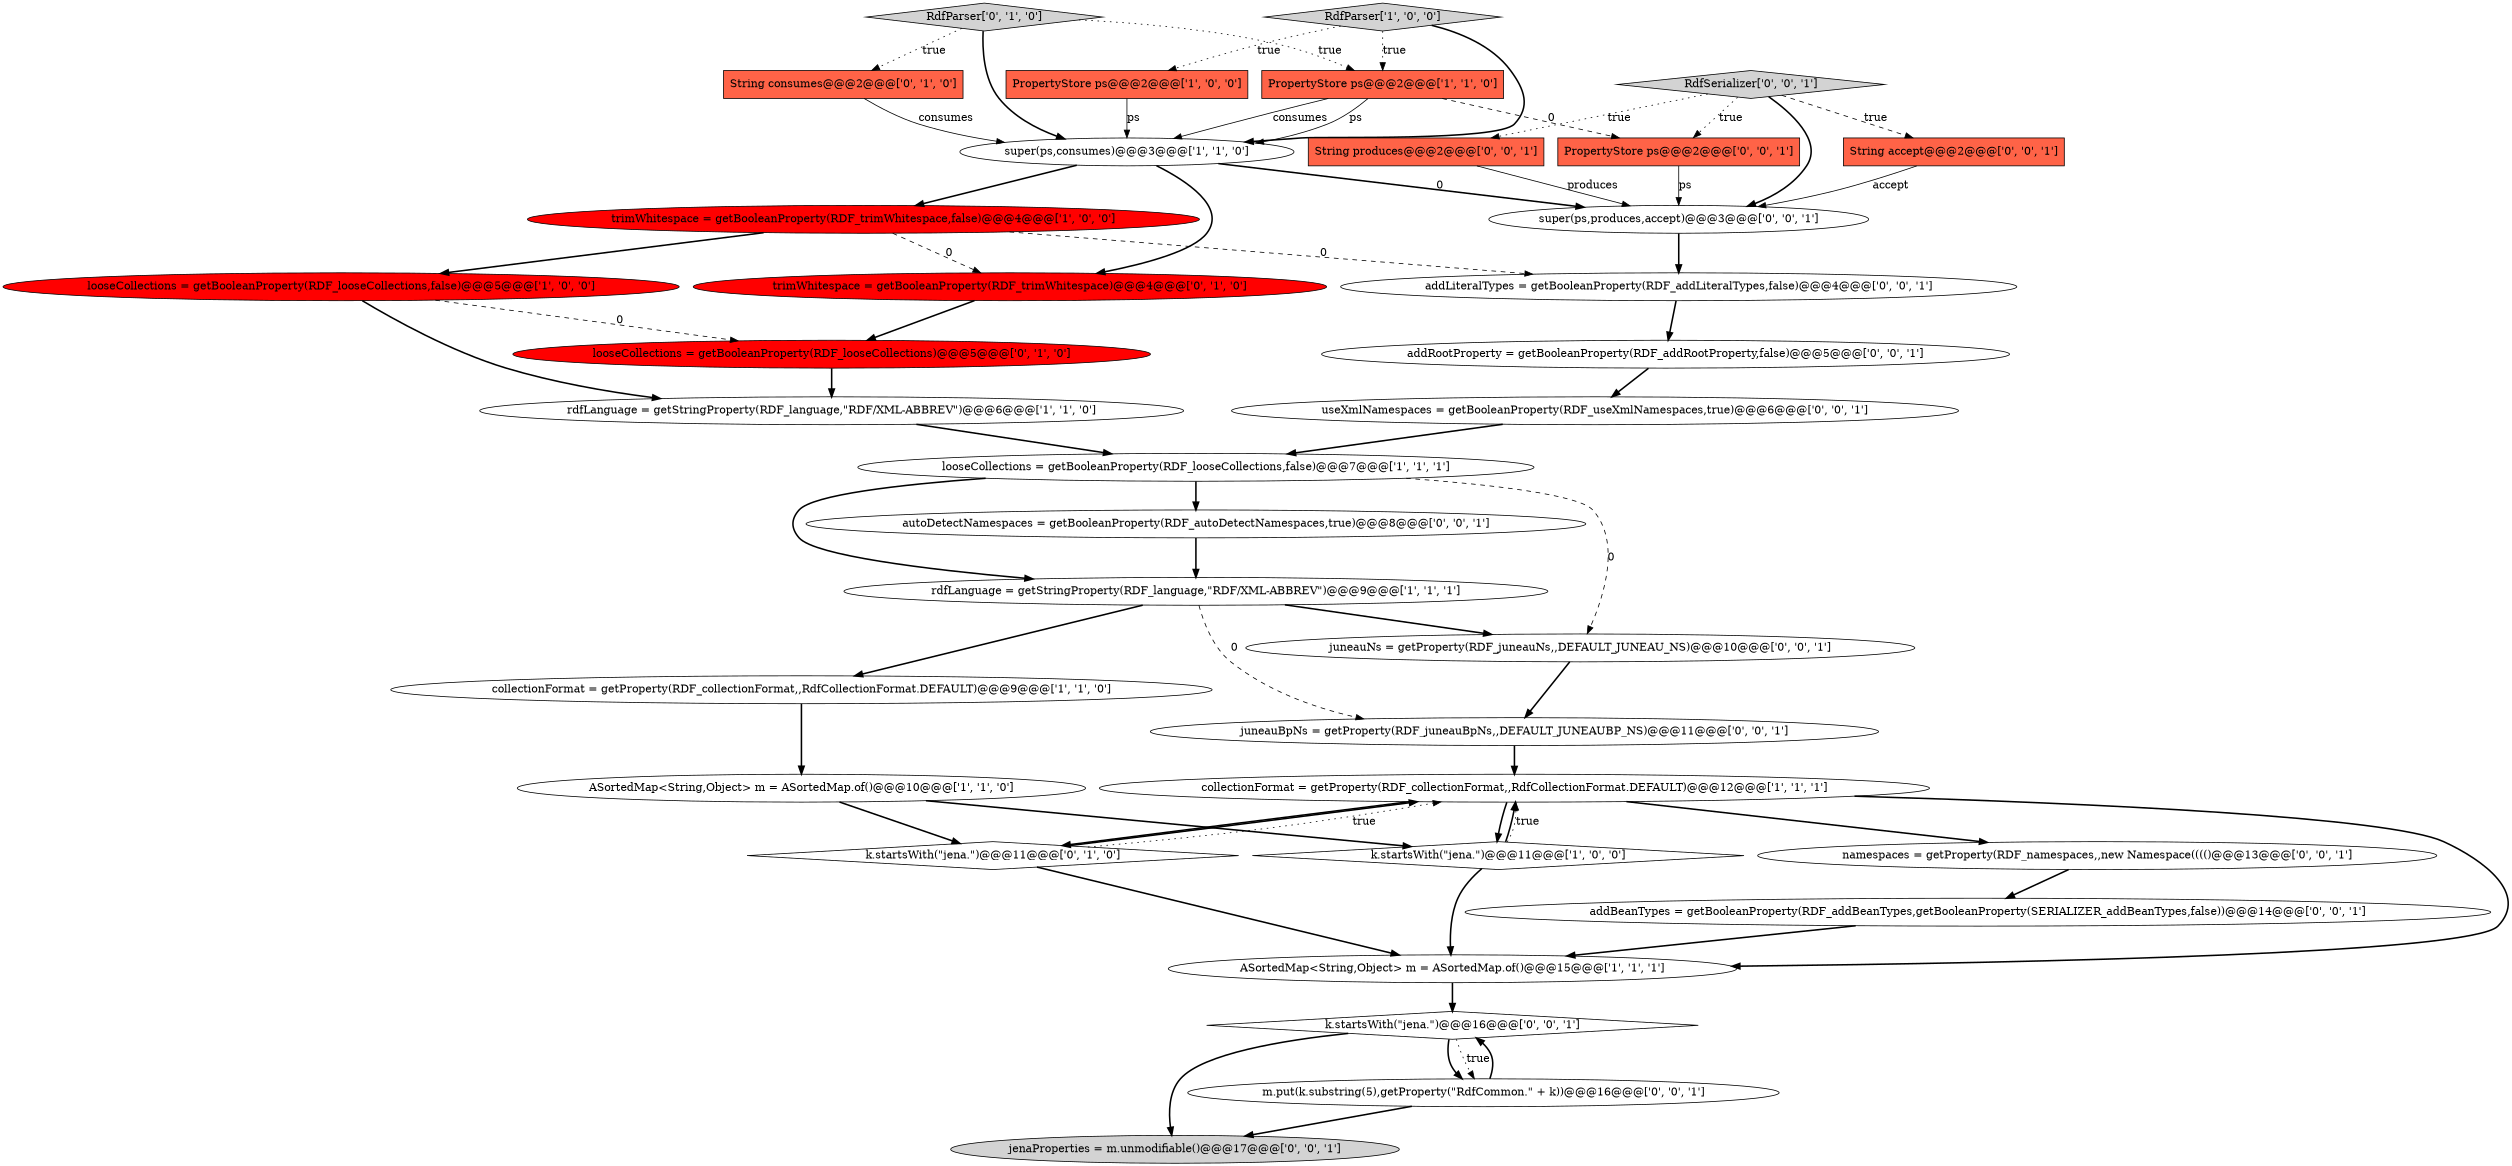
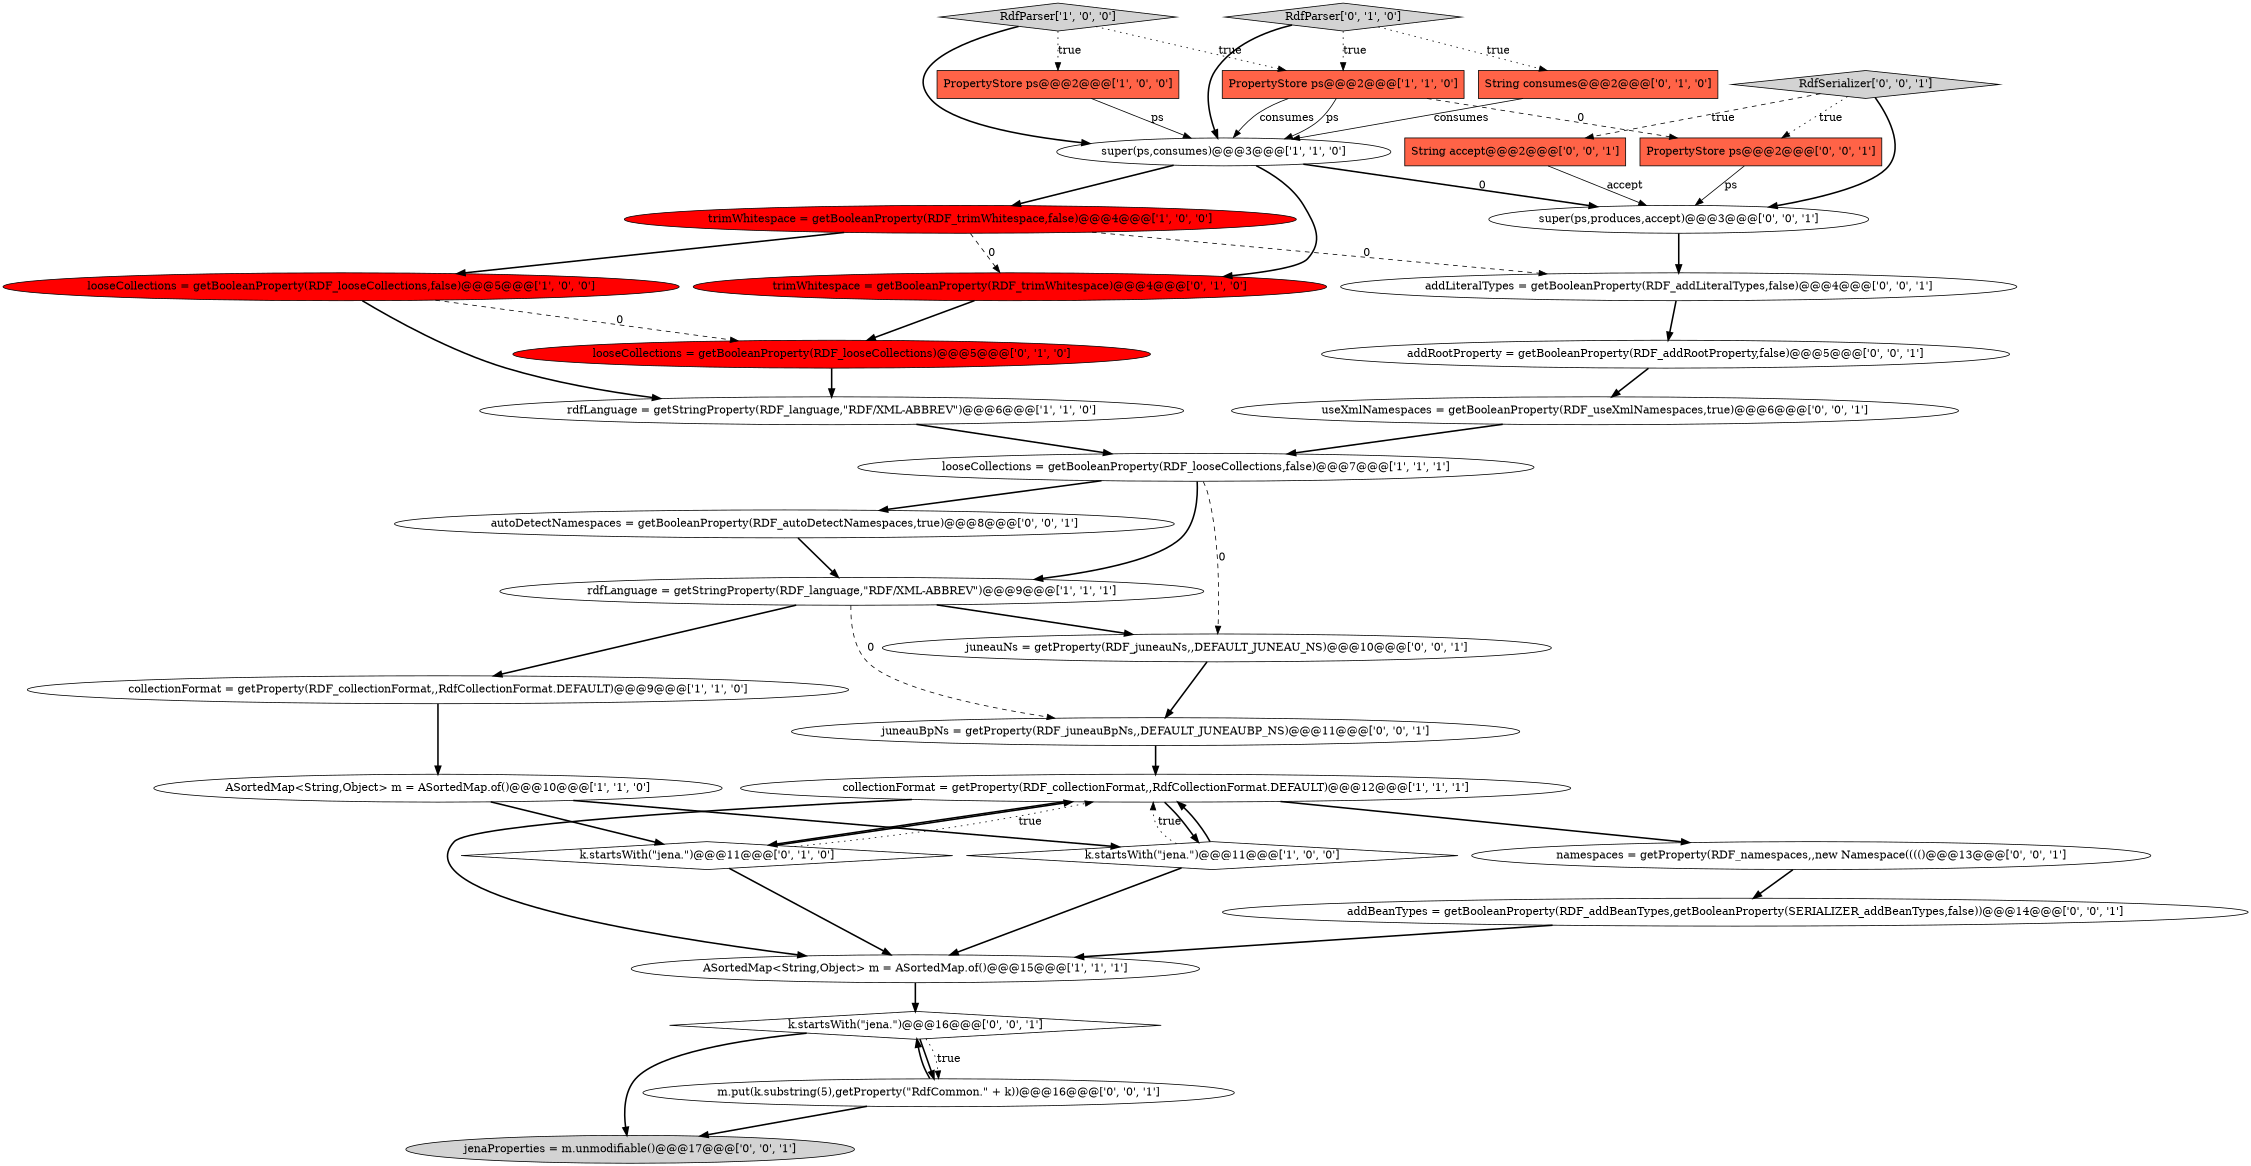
node "String produces@@@2@@@['0', '0', '1']": removed
